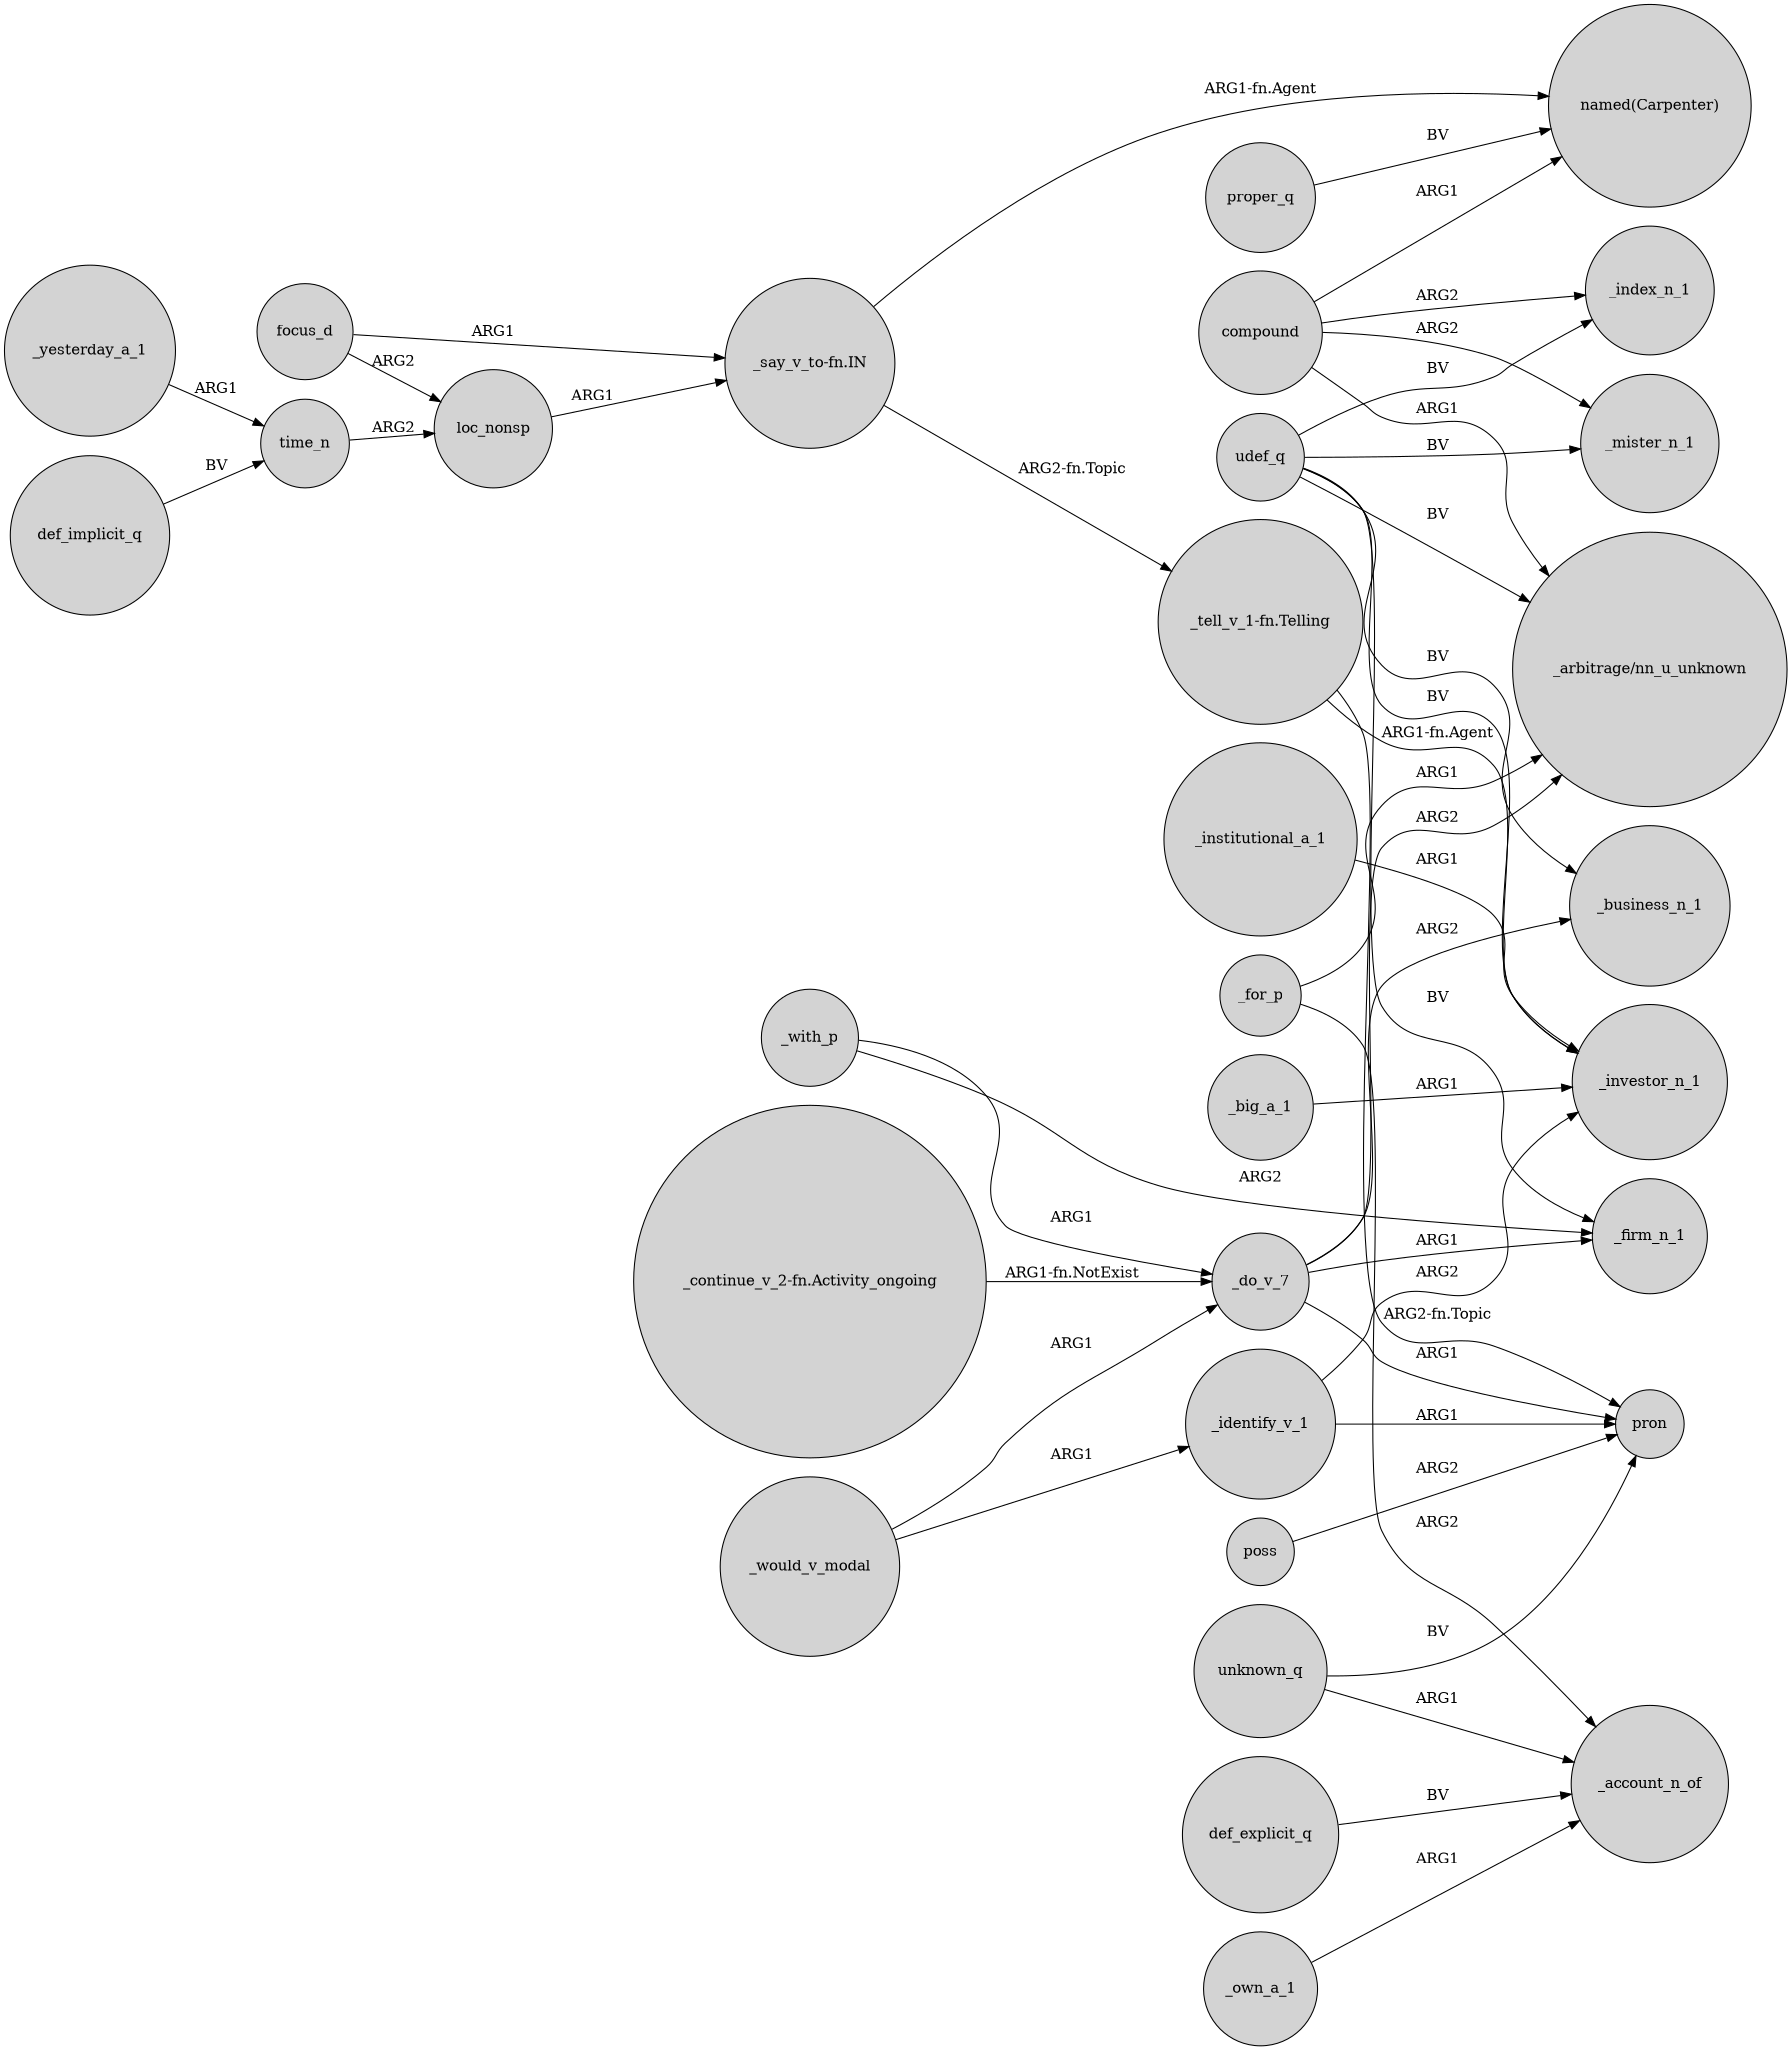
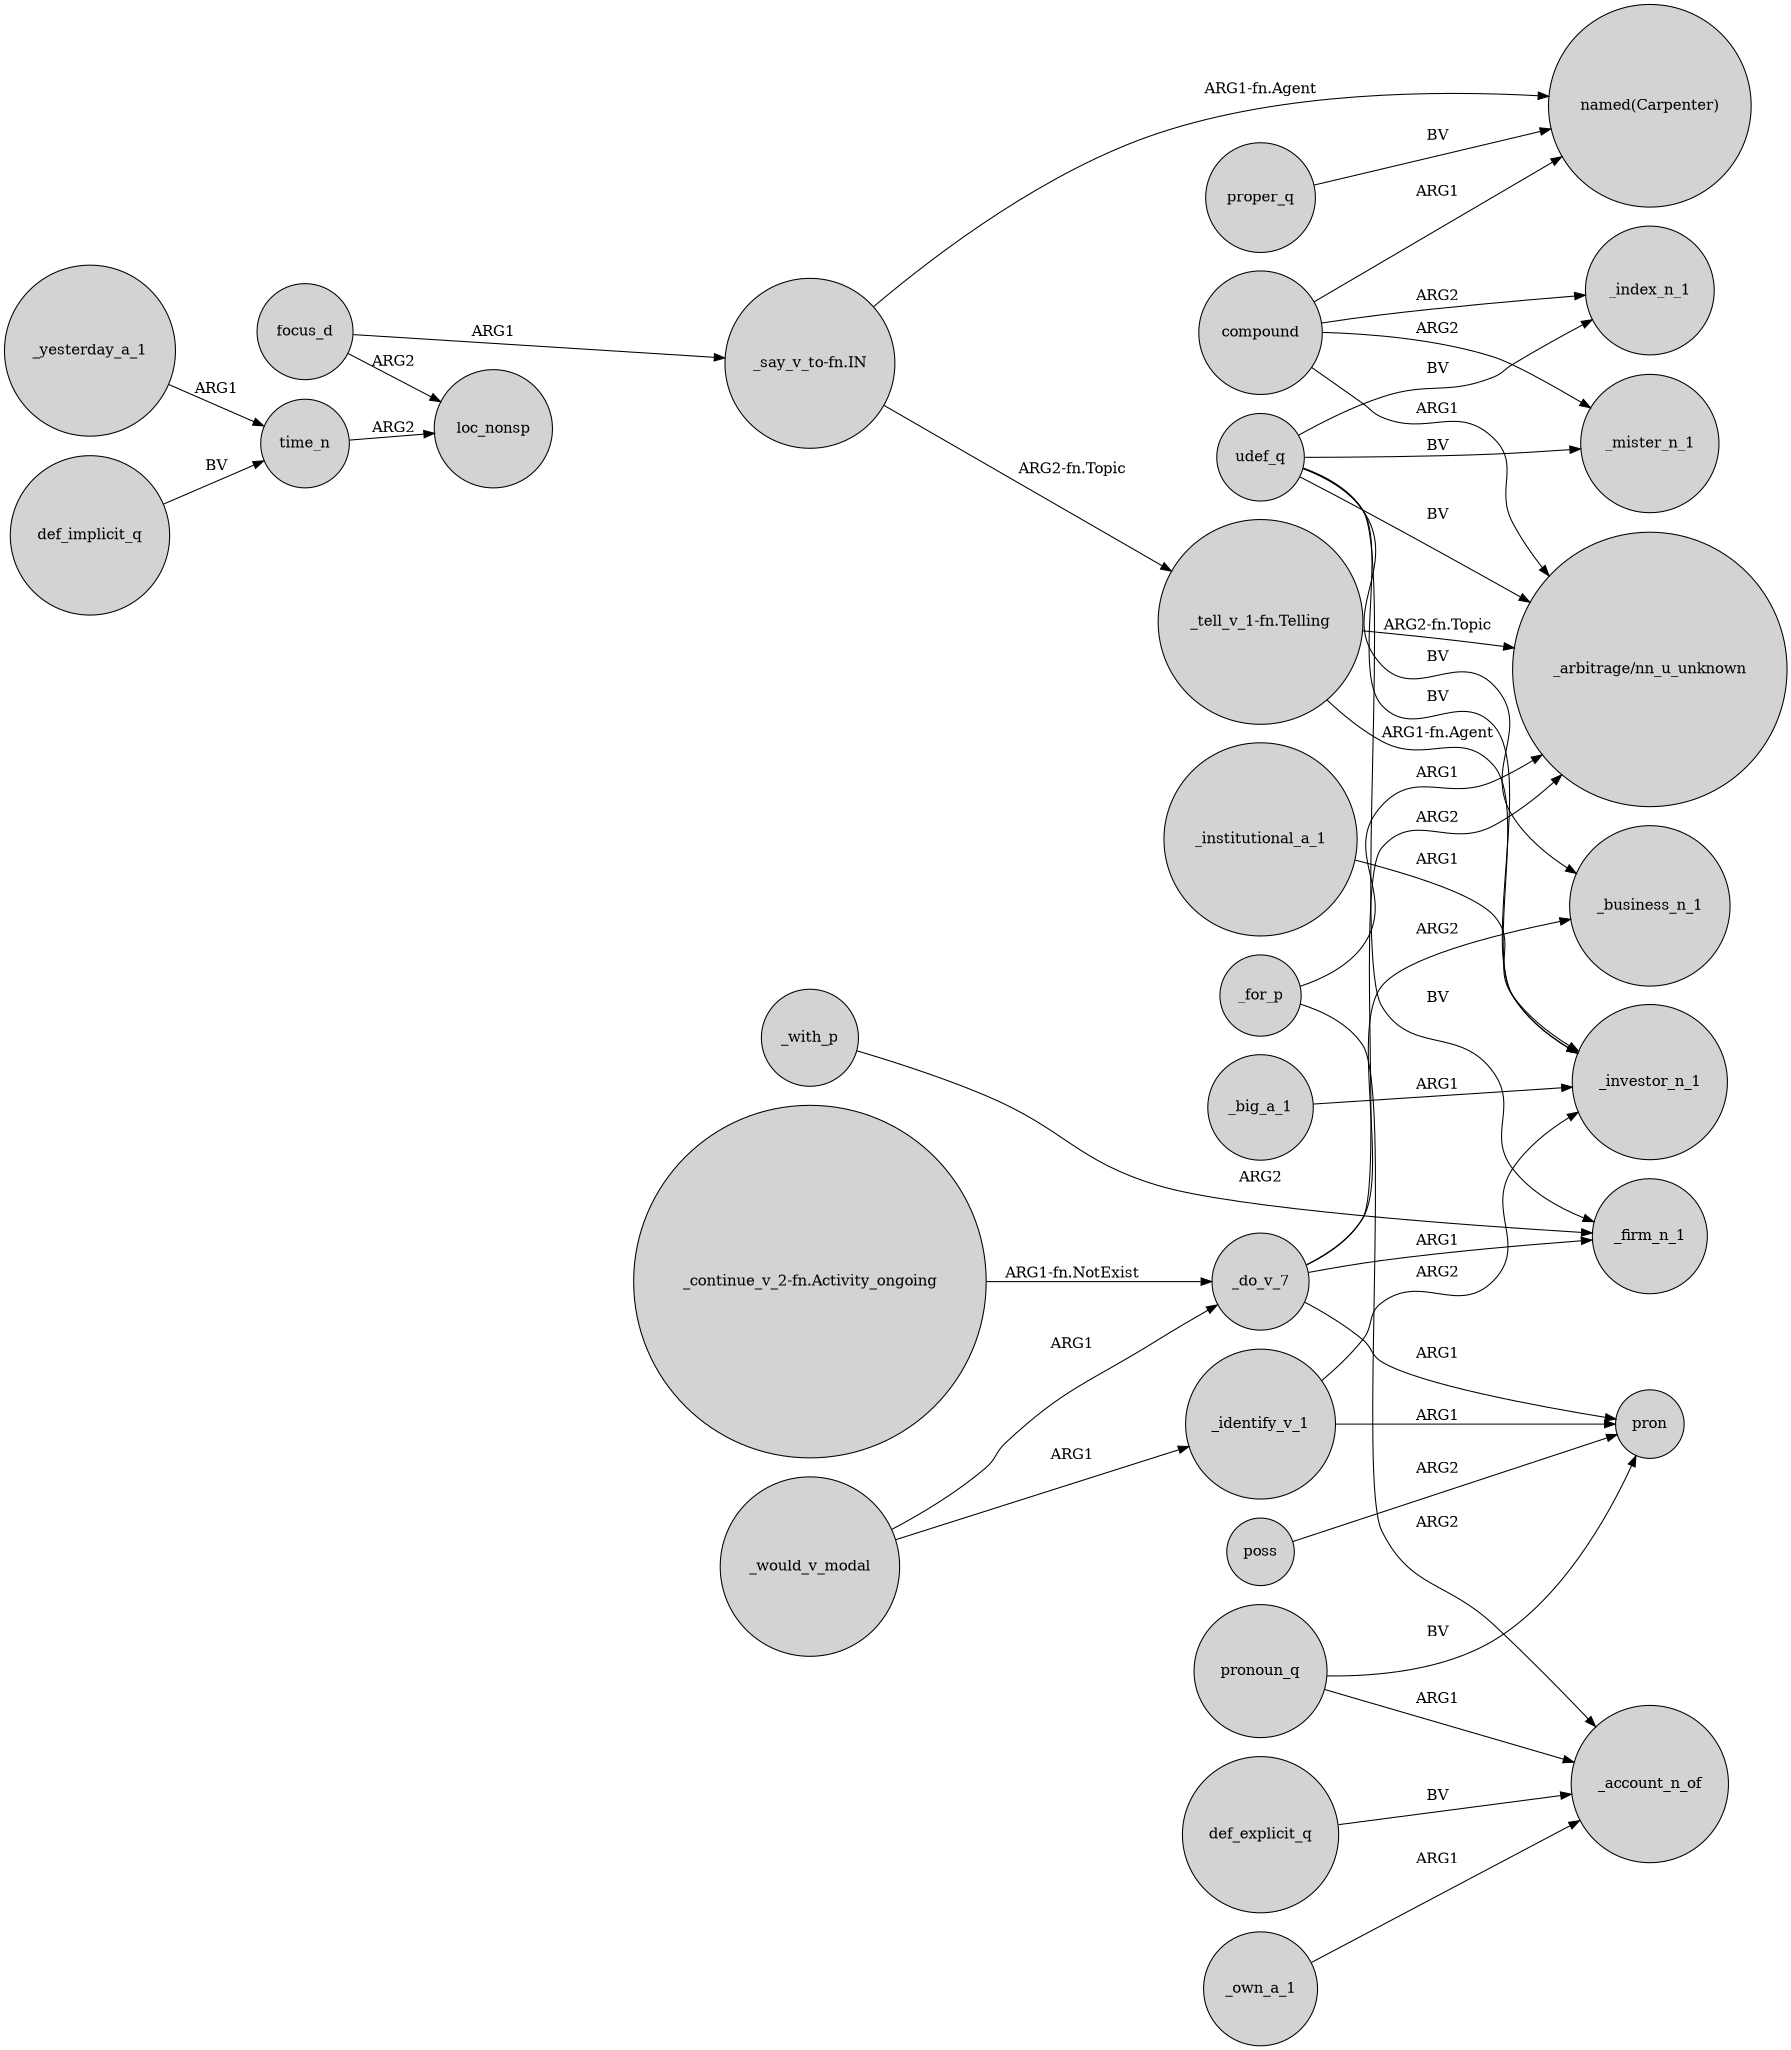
edge "loc_nonsp" -> "_say_v_to-fn.IN": removed, label "ARG1"
edge "_tell_v_1-fn.Telling" -> "pron": now "_tell_v_1-fn.Telling" -> "_arbitrage/nn_u_unknown"
edge "_with_p" -> "_do_v_7": removed, label "ARG1"
node "unknown_q": label "unknown_q" -> "pronoun_q"
